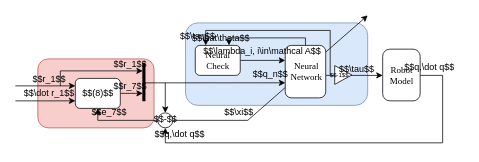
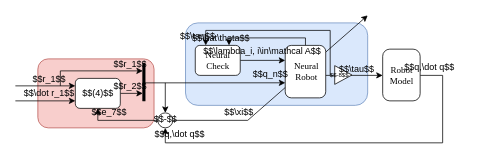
node "Neural Network": label "Neural Network" -> "Neural Robot"
node "$$-1$$": label "$$-1$$" -> "$$-8$$"
node "$$r_7$$": label "$$r_7$$" -> "$$r_2$$"
node "$$(8)$$": label "$$(8)$$" -> "$$(4)$$"
